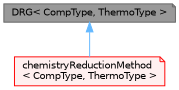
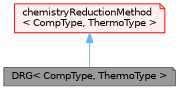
edge "chemistryReductionMethod < CompType, ThermoType >" -> "DRG< CompType, ThermoType >": reversed
